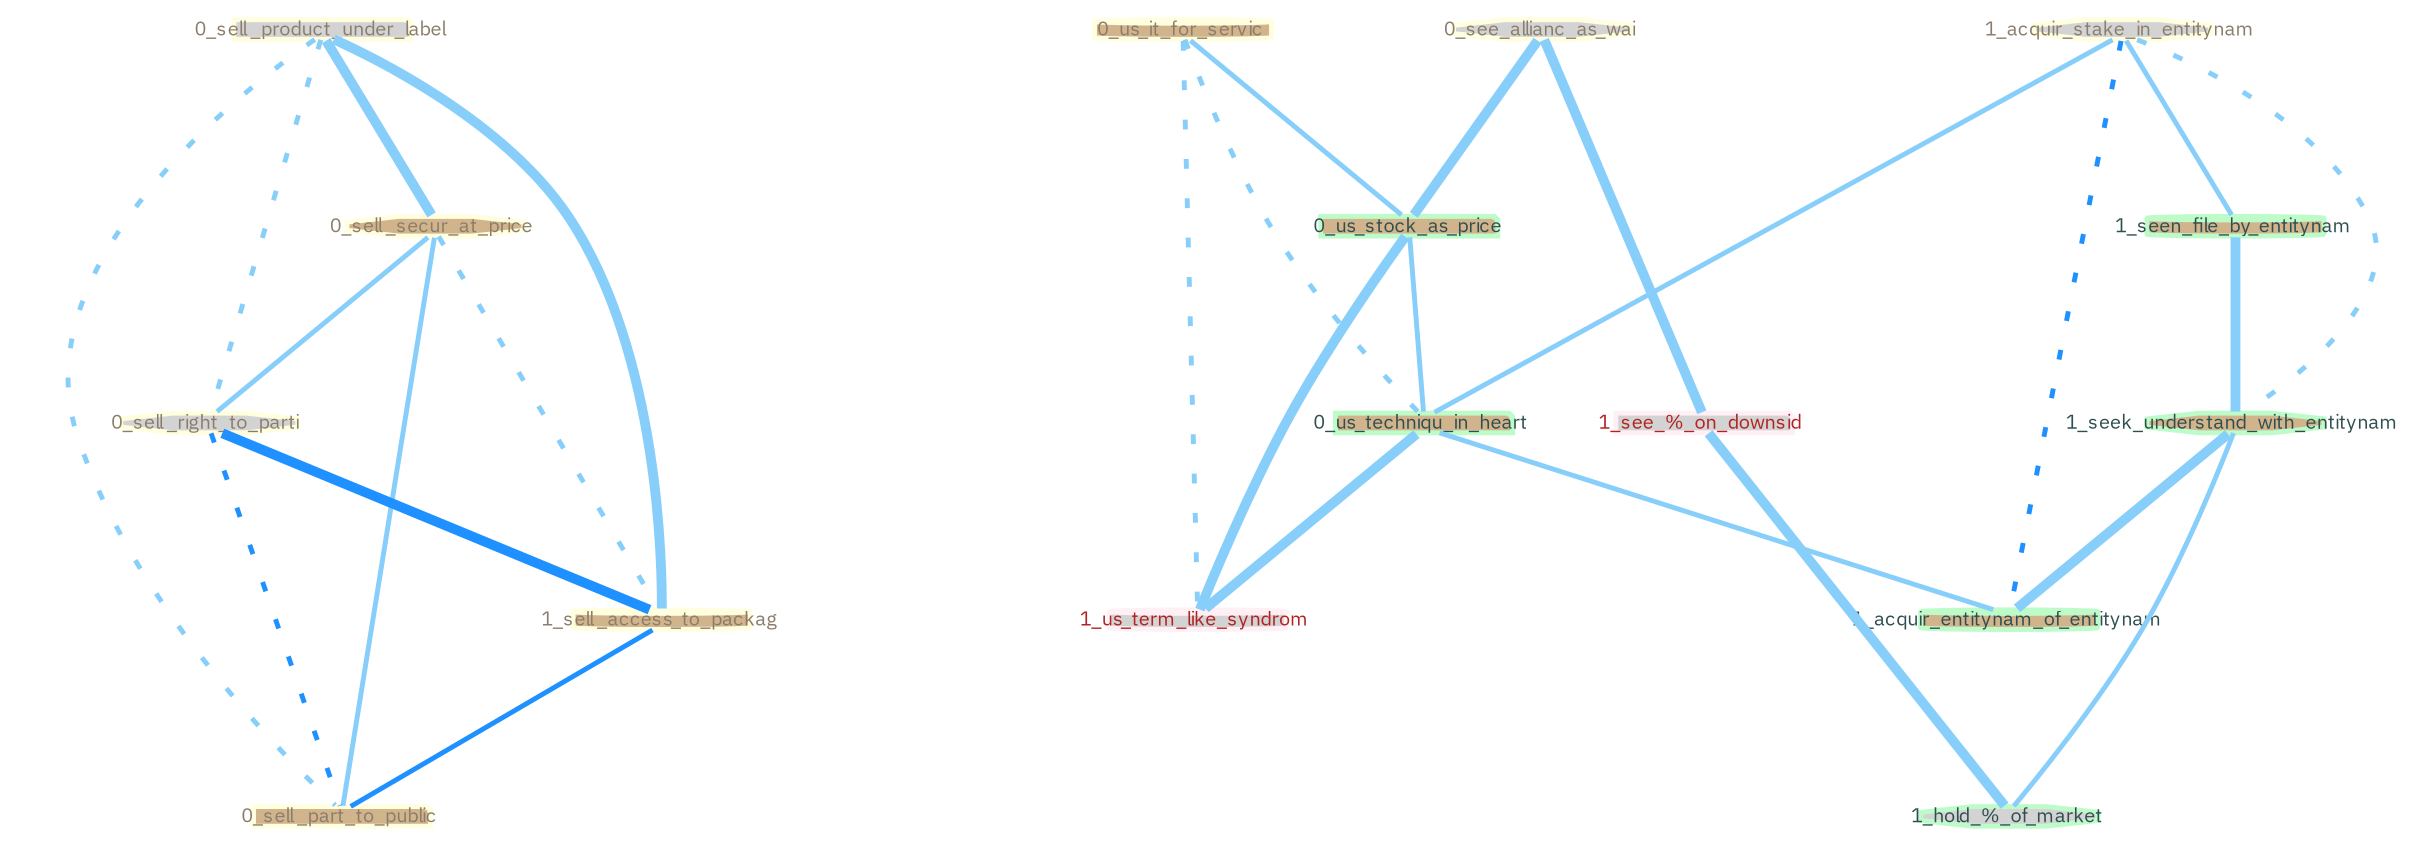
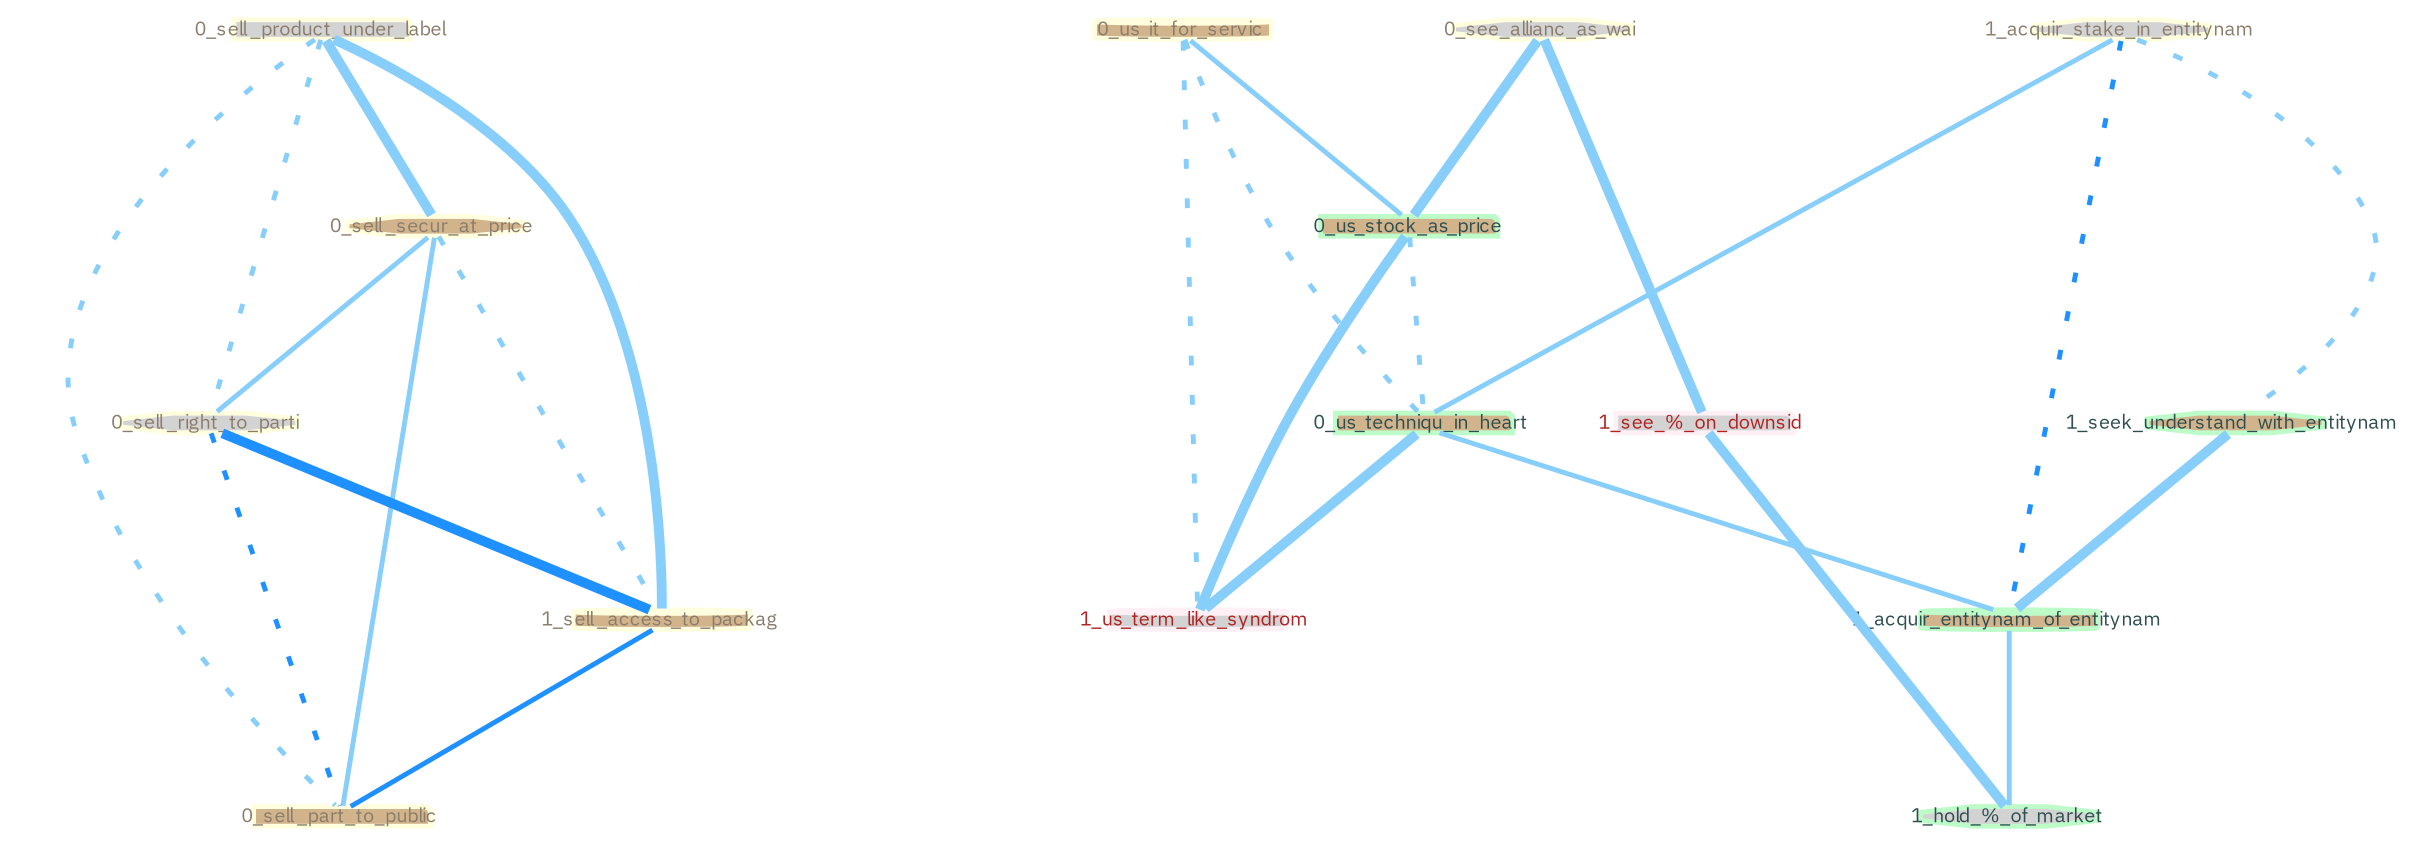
node "1_seen_file_by_entitynam": removed
edge "0_us_stock_as_price" -- "0_us_techniqu_in_heart": style solid -> dotted
edge "1_seek_understand_with_entitynam" -- "1_hold_%_of_market": now "1_acquir_entitynam_of_entitynam" -- "1_hold_%_of_market"
